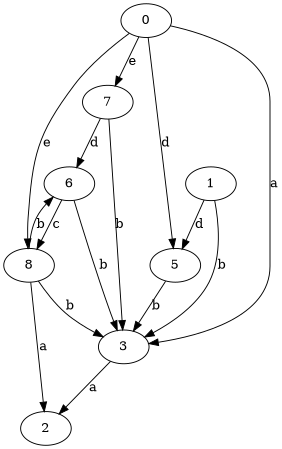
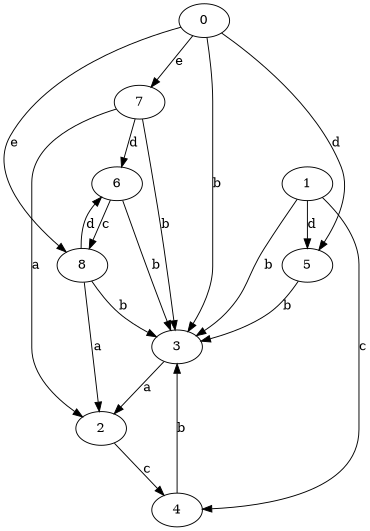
edge "0" -> "3": label "a" -> "b"
edge "8" -> "6": label "b" -> "d"
edge "7" -> "2": added, label "a"
node "4": added
